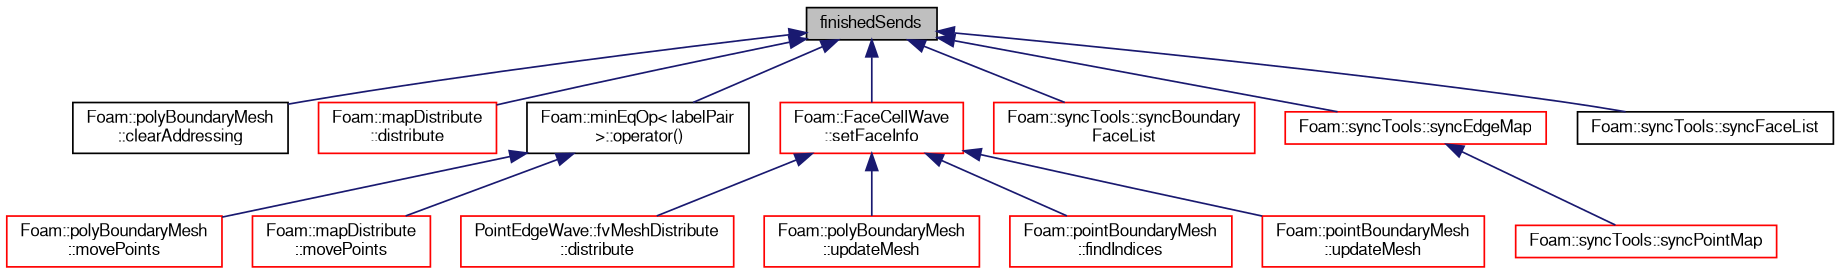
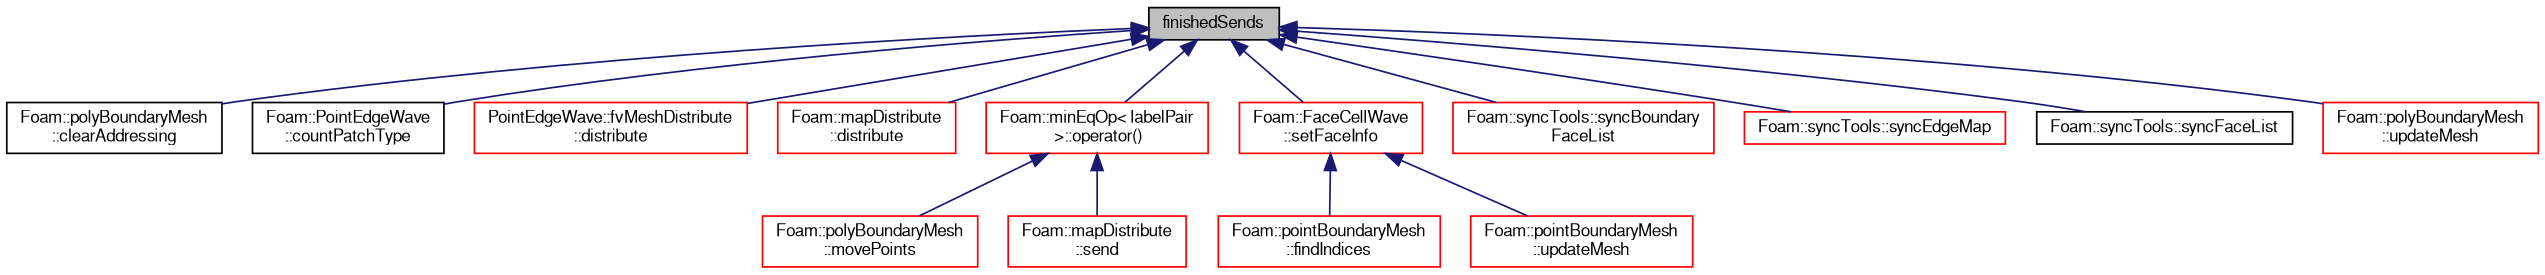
node "Foam::PointEdgeWave ::countPatchType": added
node "Foam::minEqOp< labelPair >::operator()": color black -> red
edge "PointEdgeWave::fvMeshDistribute ::distribute" -> "Foam::FaceCellWave ::setFaceInfo": now "PointEdgeWave::fvMeshDistribute ::distribute" -> "finishedSends"
edge "Foam::polyBoundaryMesh ::updateMesh" -> "Foam::FaceCellWave ::setFaceInfo": now "Foam::polyBoundaryMesh ::updateMesh" -> "finishedSends"
node "Foam::mapDistribute ::movePoints": label "Foam::mapDistribute ::movePoints" -> "Foam::mapDistribute ::send"
node "Foam::syncTools::syncPointMap": removed
